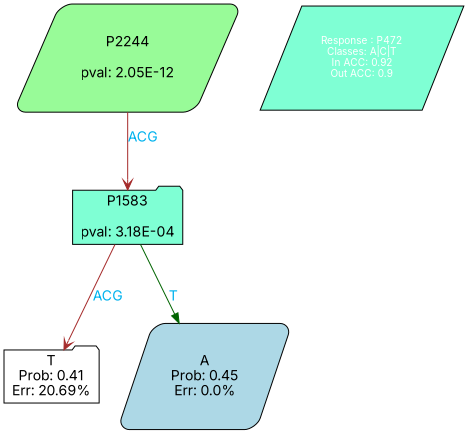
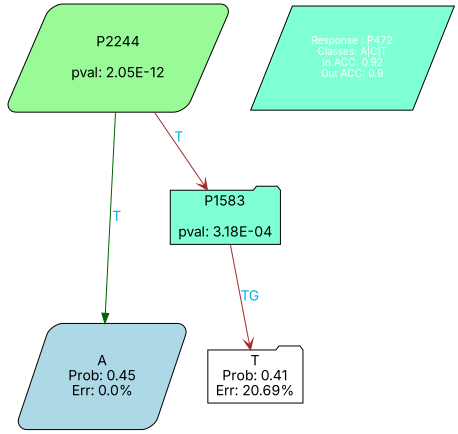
edge "P2244 pval: 2.05E-12" -> "P1583 pval: 3.18E-04": label "ACG" -> "T"
edge "P1583 pval: 3.18E-04" -> "A Prob: 0.45 Err: 0.0%": now "P2244 pval: 2.05E-12" -> "A Prob: 0.45 Err: 0.0%"
edge "P1583 pval: 3.18E-04" -> "T Prob: 0.41 Err: 20.69%": label "ACG" -> "TG"
